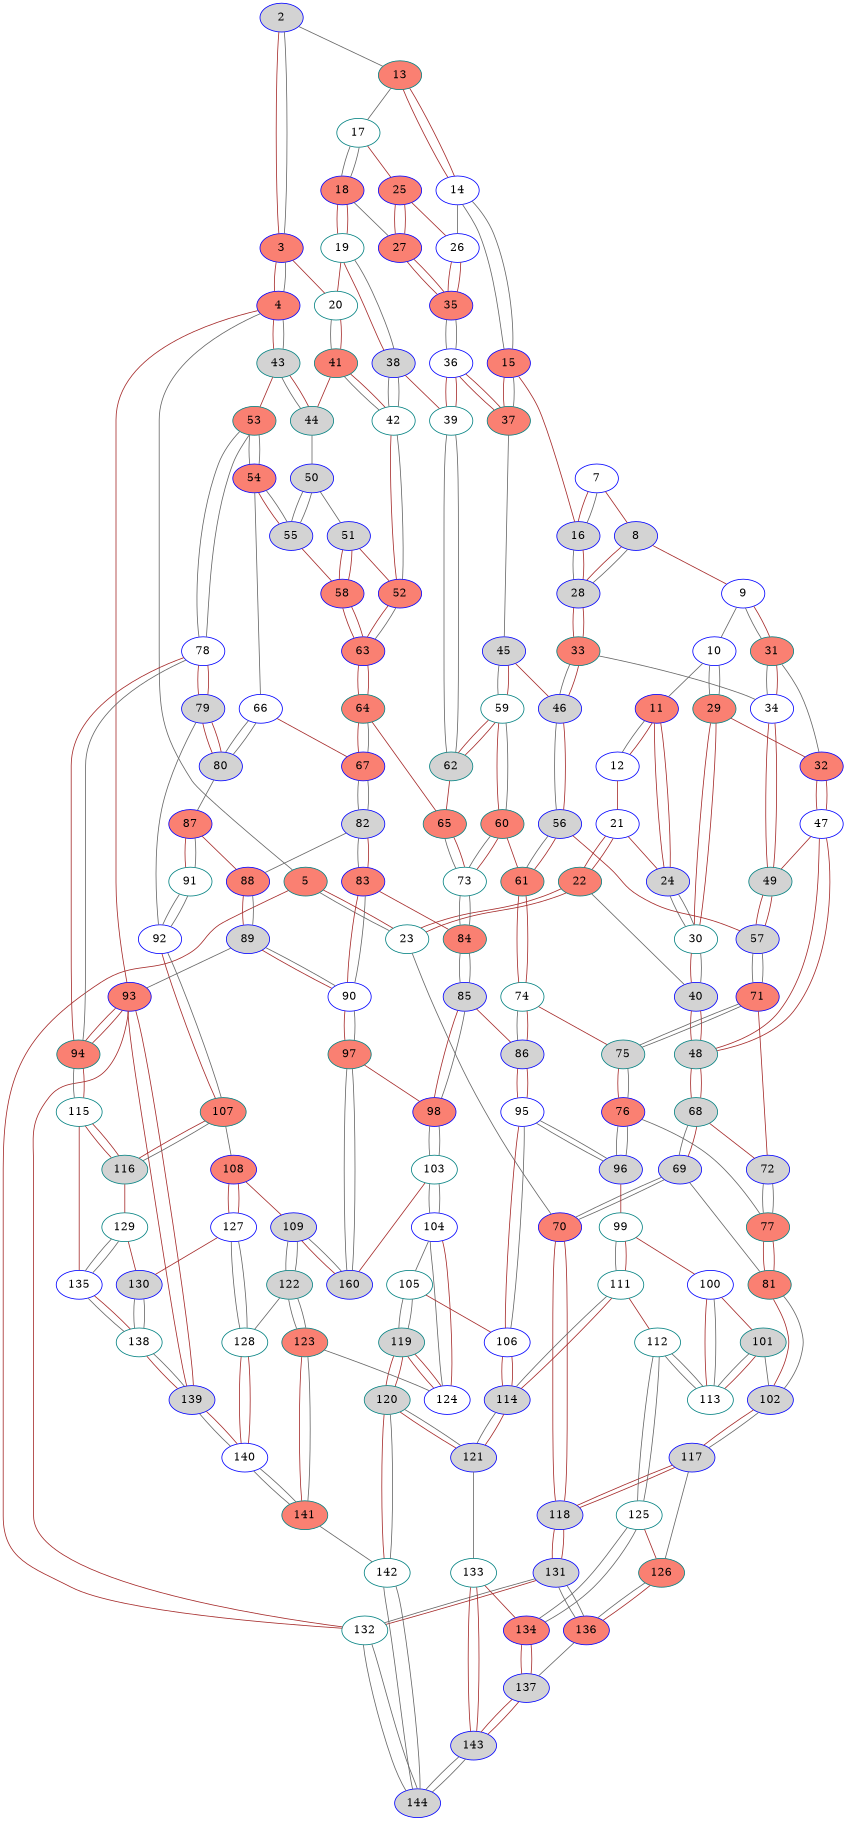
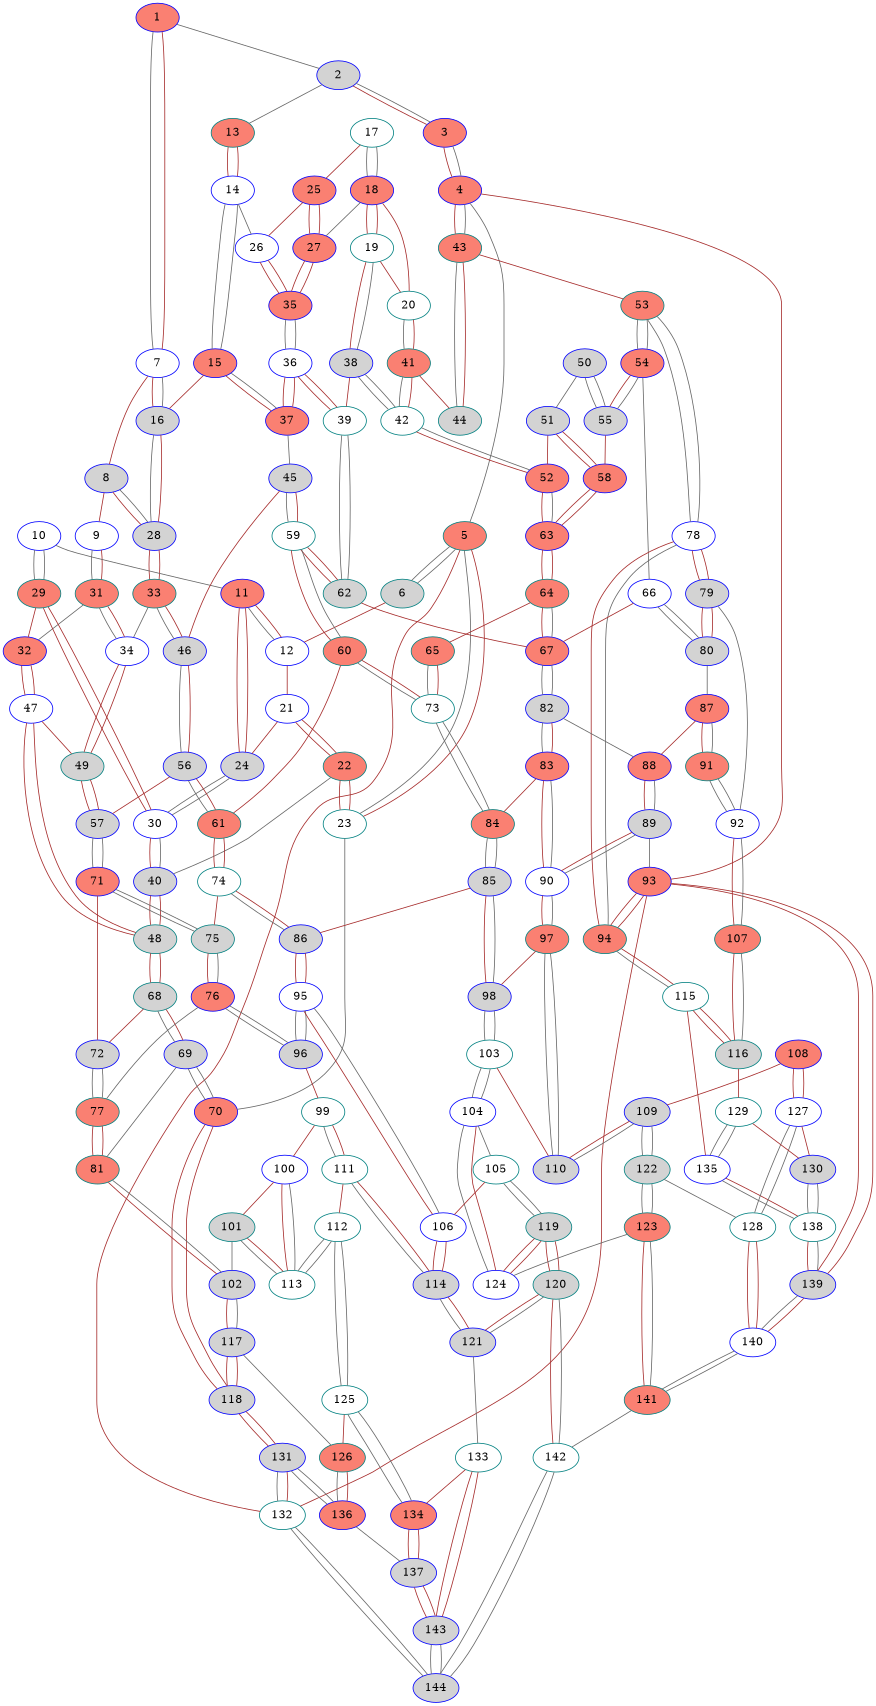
node "1": added
edge "13" -- "17": removed
edge "3" -- "20": now "18" -- "20"
node "43": fillcolor lightgrey -> salmon
node "37": color teal -> blue
edge "44" -- "50": removed
node "6": added
edge "9" -- "10": removed
edge "62" -- "65": now "62" -- "67"
node "91": fillcolor white -> salmon
node "30": color teal -> blue
node "98": fillcolor salmon -> lightgrey
edge "107" -- "108": removed
node "160": label "160" -> "110"
